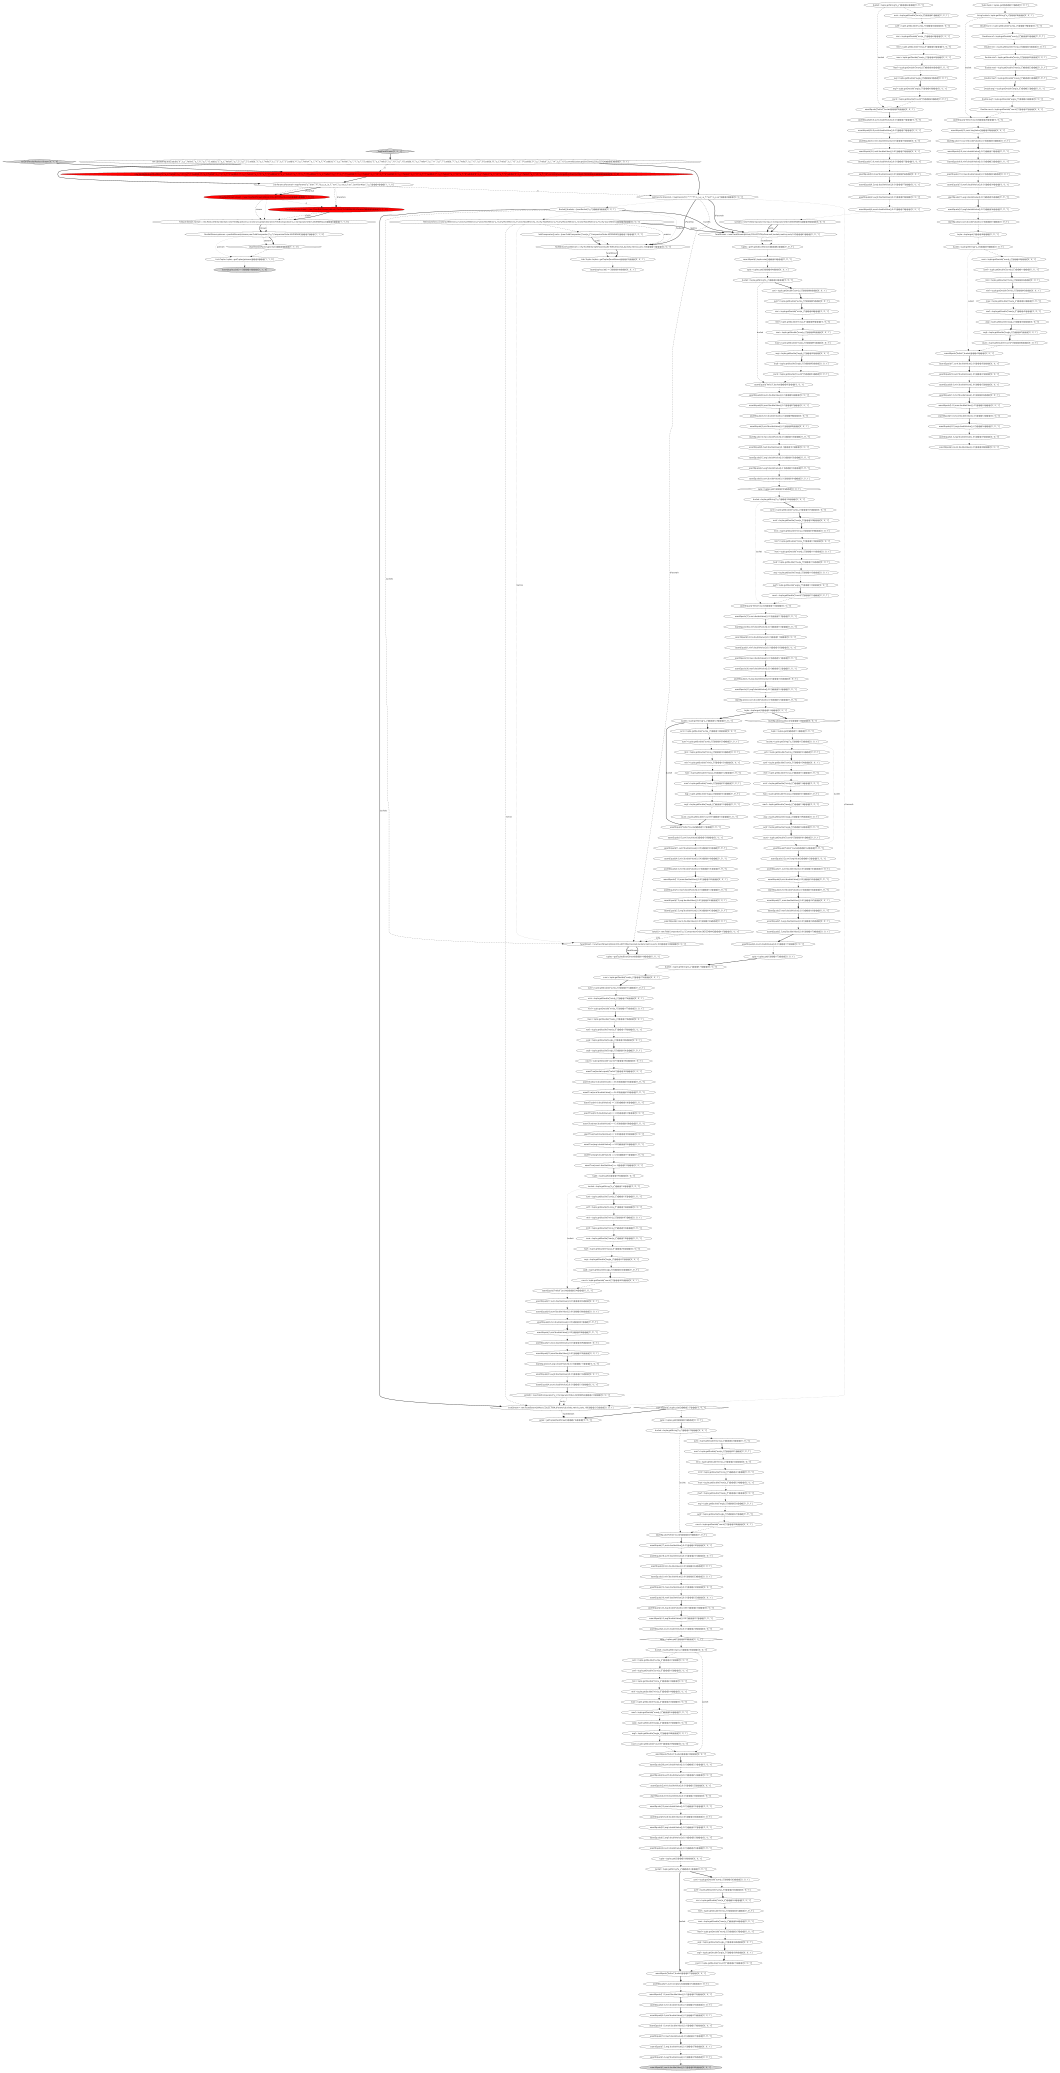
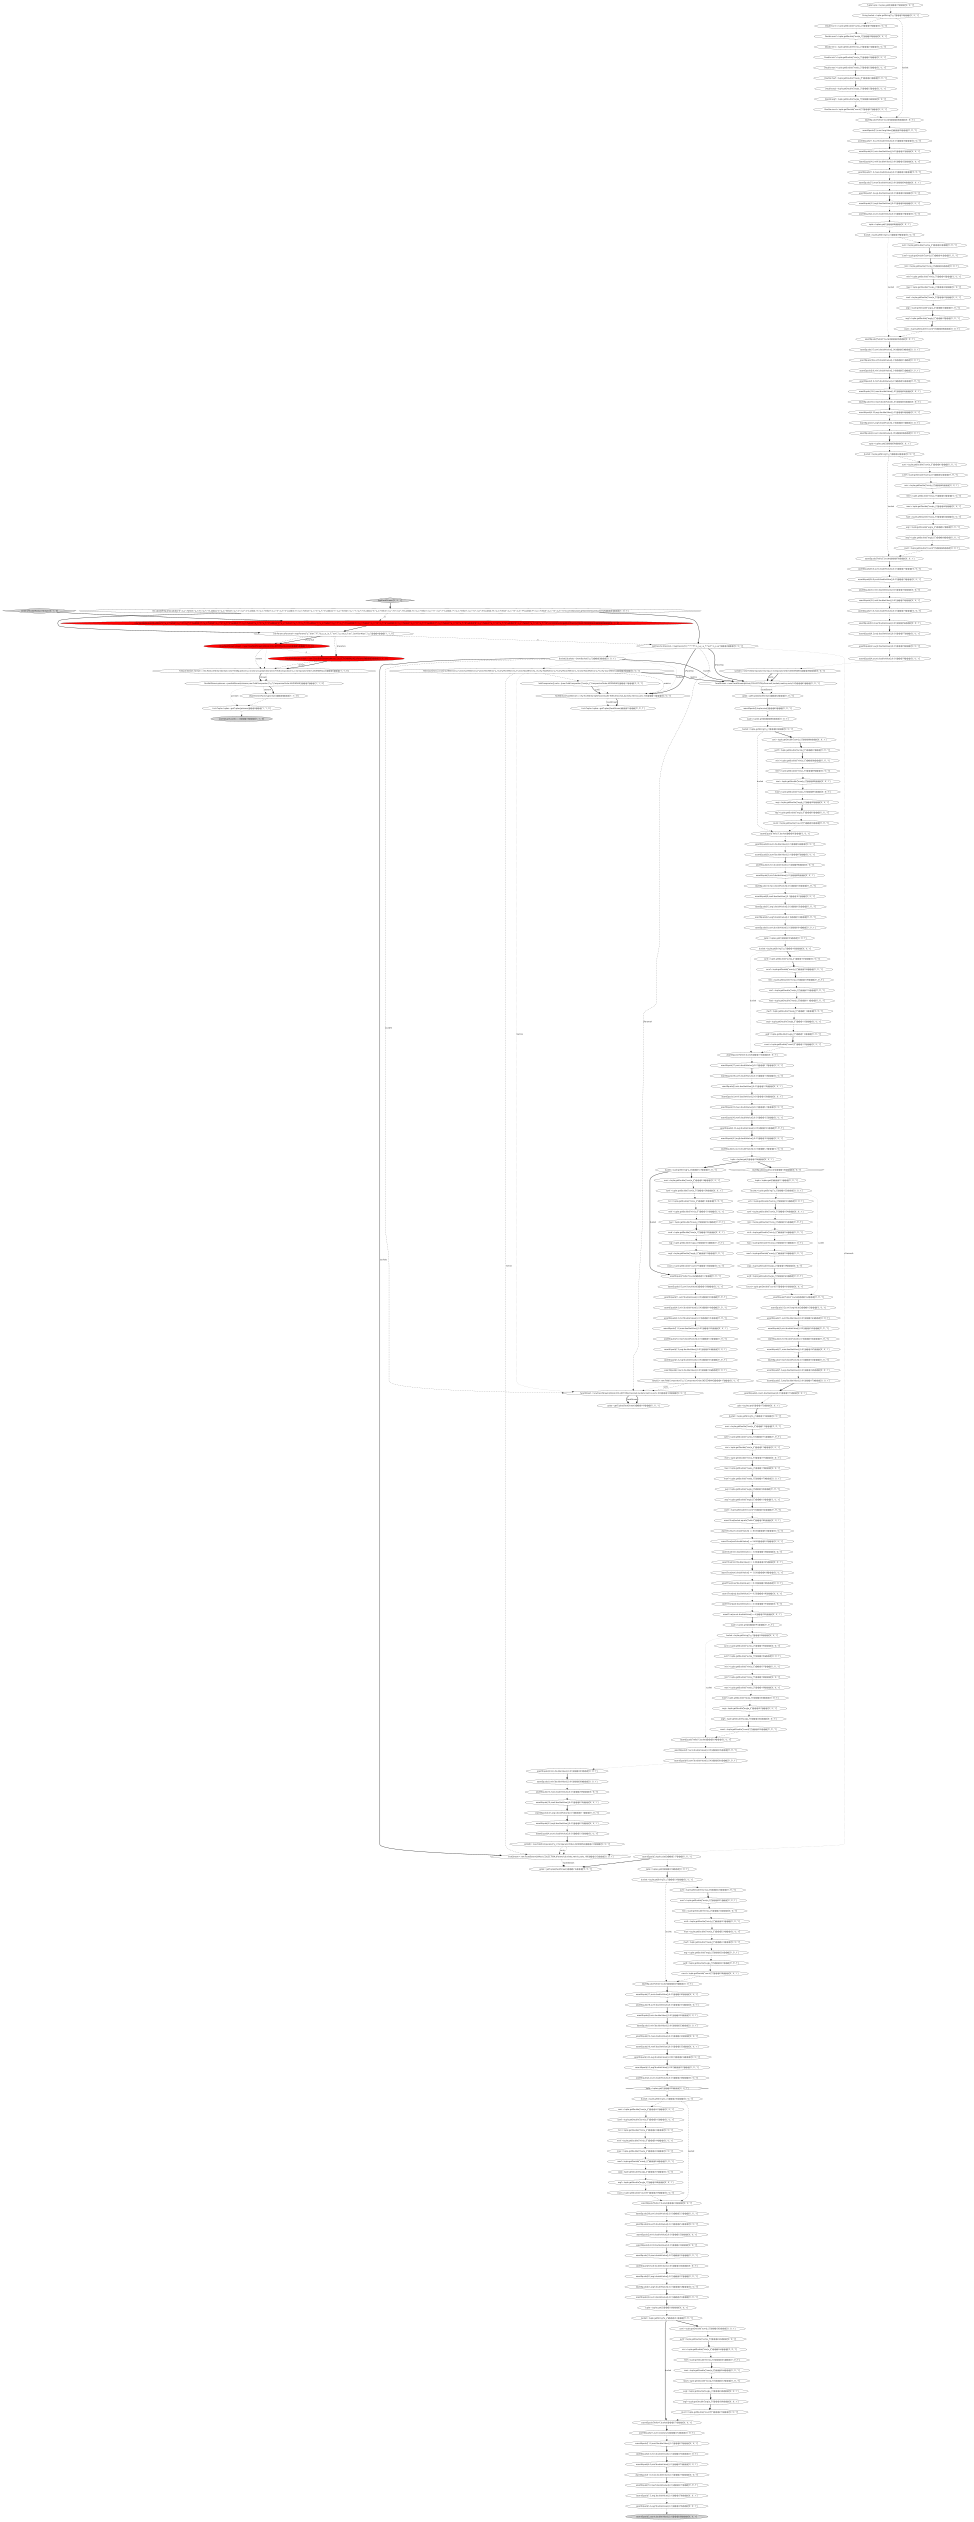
node "attachStreamFactory(pstream)@@@8@@@['1', '1', '0']": shape diamond -> ellipse
edge "tuples = getTuples(facetStream)@@@82@@@['0', '0', '1']" -> "assertEquals(3,tuples.size())@@@83@@@['0', '0', '1']": style dotted -> bold
node "assert(tuples.size() == 3)@@@16@@@['0', '0', '1']": removed
node "tuple = tuples.get(2)@@@59@@@['0', '0', '1']": added
node "tuple = tuples.get(1)@@@105@@@['0', '0', '1']": shape diamond -> ellipse
node "assertEquals(3,tuples.size())@@@217@@@['0', '0', '1']": shape diamond -> ellipse
